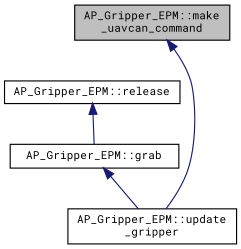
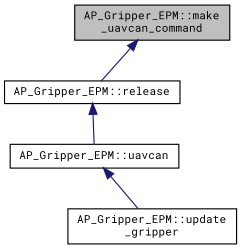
edge "AP_Gripper_EPM::update _gripper" -> "AP_Gripper_EPM::make _uavcan_command": now "AP_Gripper_EPM::release" -> "AP_Gripper_EPM::make _uavcan_command"
node "AP_Gripper_EPM::grab": label "AP_Gripper_EPM::grab" -> "AP_Gripper_EPM::uavcan"
